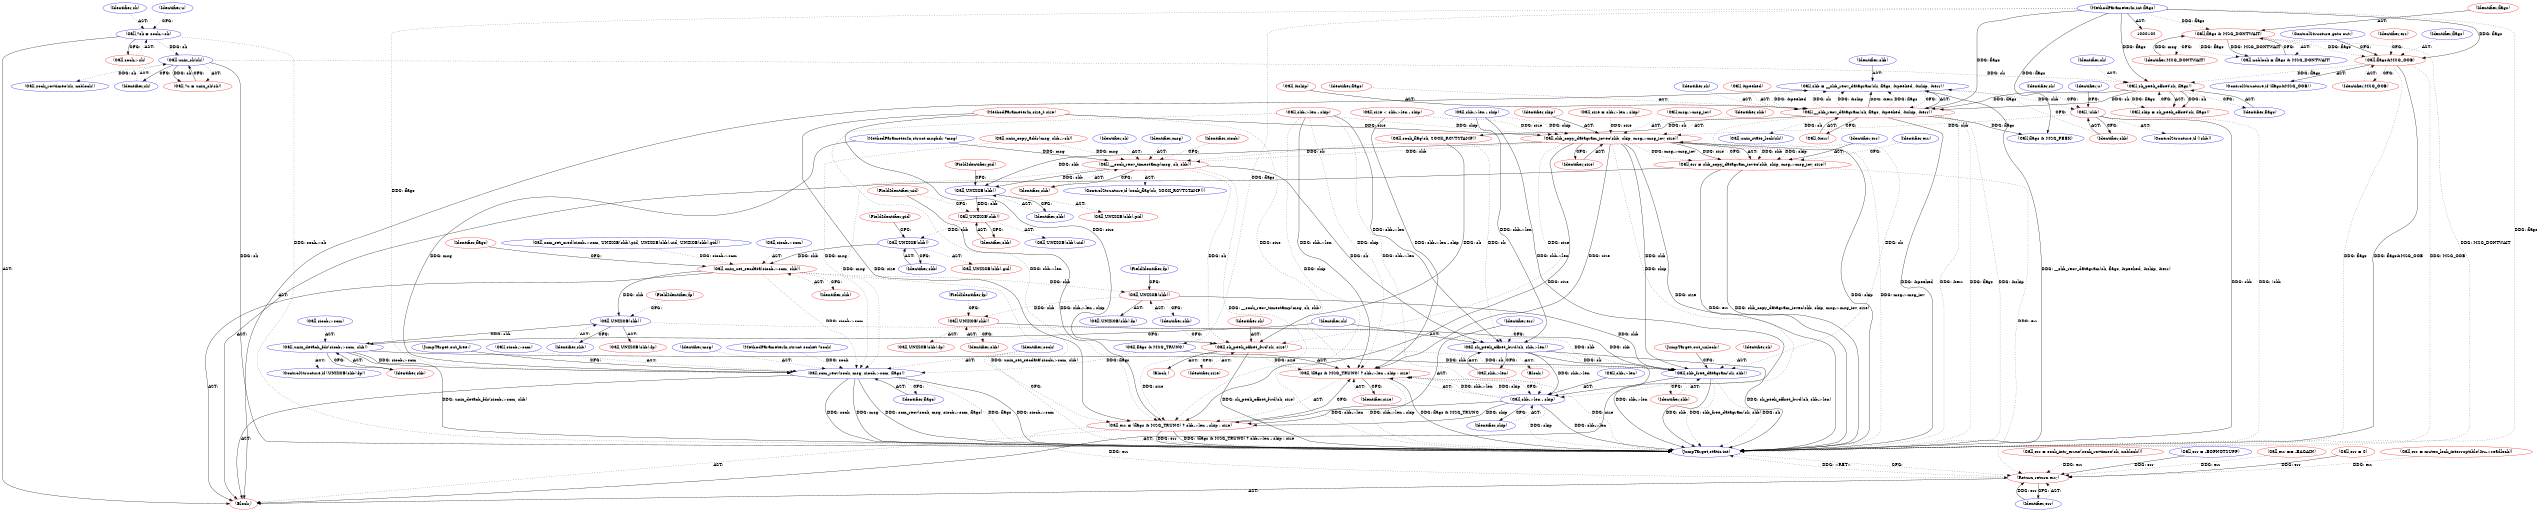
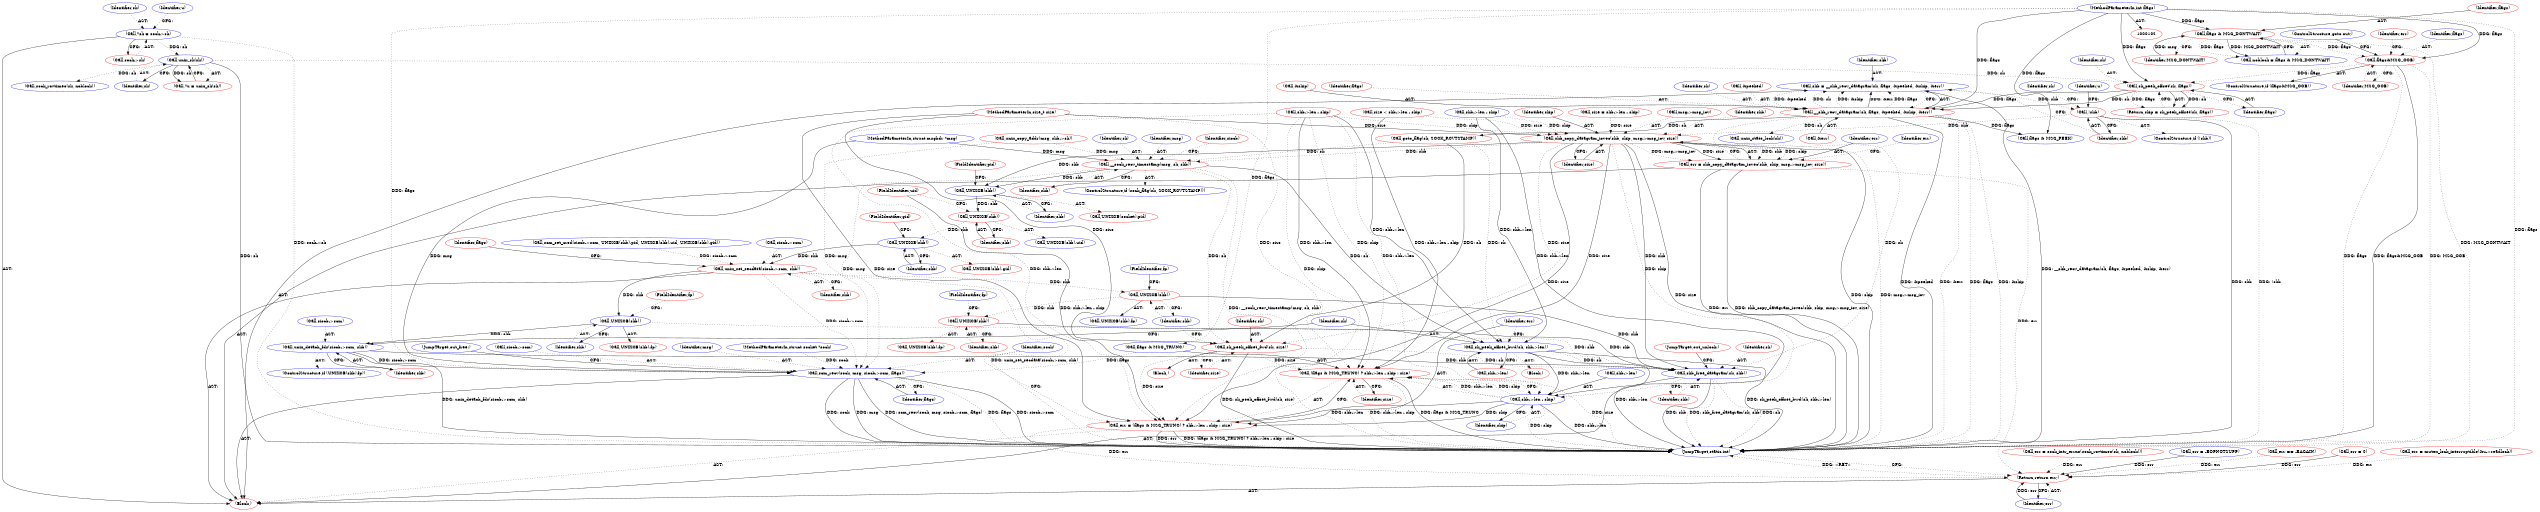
edge "(MethodParameterIn,int flags)" -> "(Call,flags & MSG_DONTWAIT)": style dotted -> solid
node "(Call,skip = sk_peek_offset(sk, flags))": label "(Call,skip = sk_peek_offset(sk, flags))" -> "(Return,skip = sk_peek_offset(sk, flags))"
edge "(Call,__skb_recv_datagram(sk, flags, &peeked, &skip, &err))" -> "(Call,&err)": removed, label "CFG:"
node "(Call,sock_flag(sk, SOCK_RCVTSTAMP))": label "(Call,sock_flag(sk, SOCK_RCVTSTAMP))" -> "(Call,goto_flag(sk, SOCK_RCVTSTAMP))"
node "(Call,UNIXCB(skb).pid)": label "(Call,UNIXCB(skb).pid)" -> "(Call,UNIXCB(socket).pid)"
